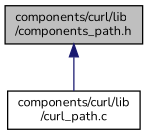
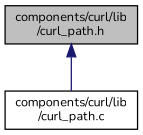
node "components/curl/lib /components_path.h": label "components/curl/lib /components_path.h" -> "components/curl/lib /curl_path.h"
